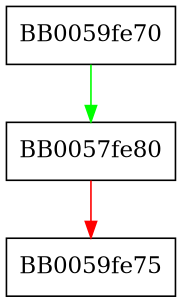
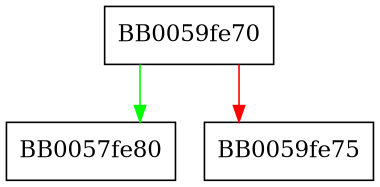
edge "BB0057fe80" -> "BB0059fe75": now "BB0059fe70" -> "BB0059fe75"
